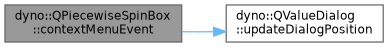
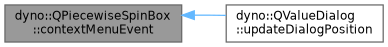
edge "dyno::QPiecewiseSpinBox ::contextMenuEvent" -> "dyno::QValueDialog ::updateDialogPosition": reversed
